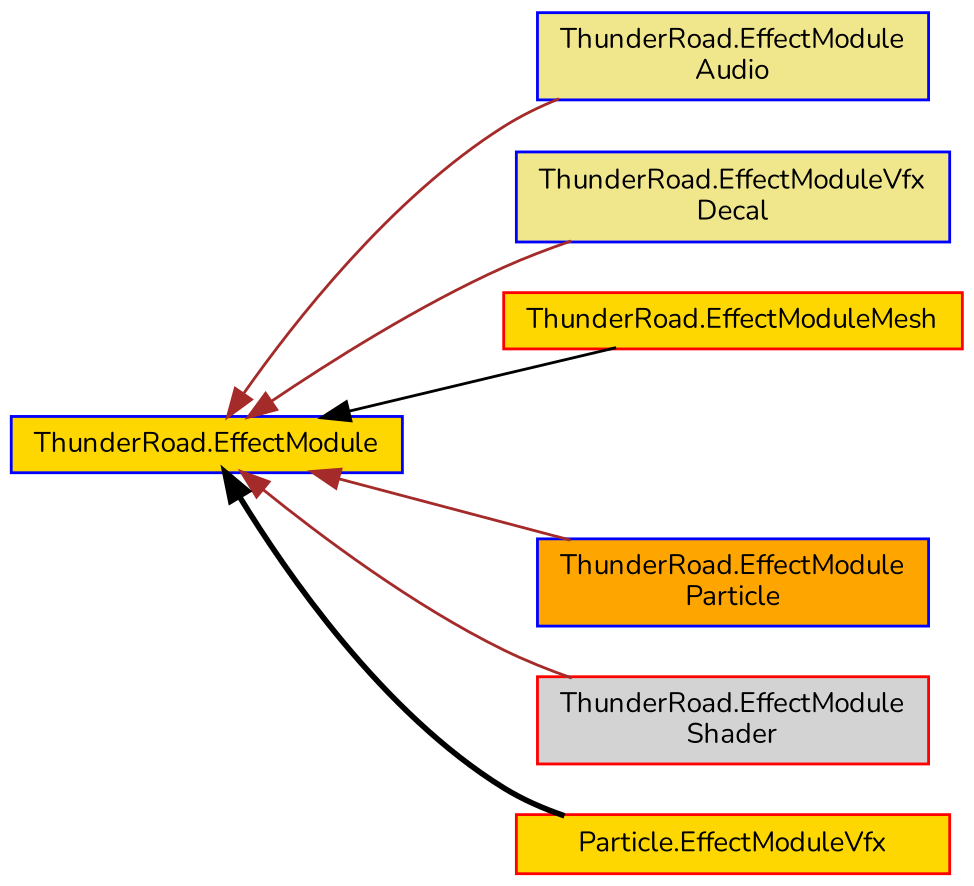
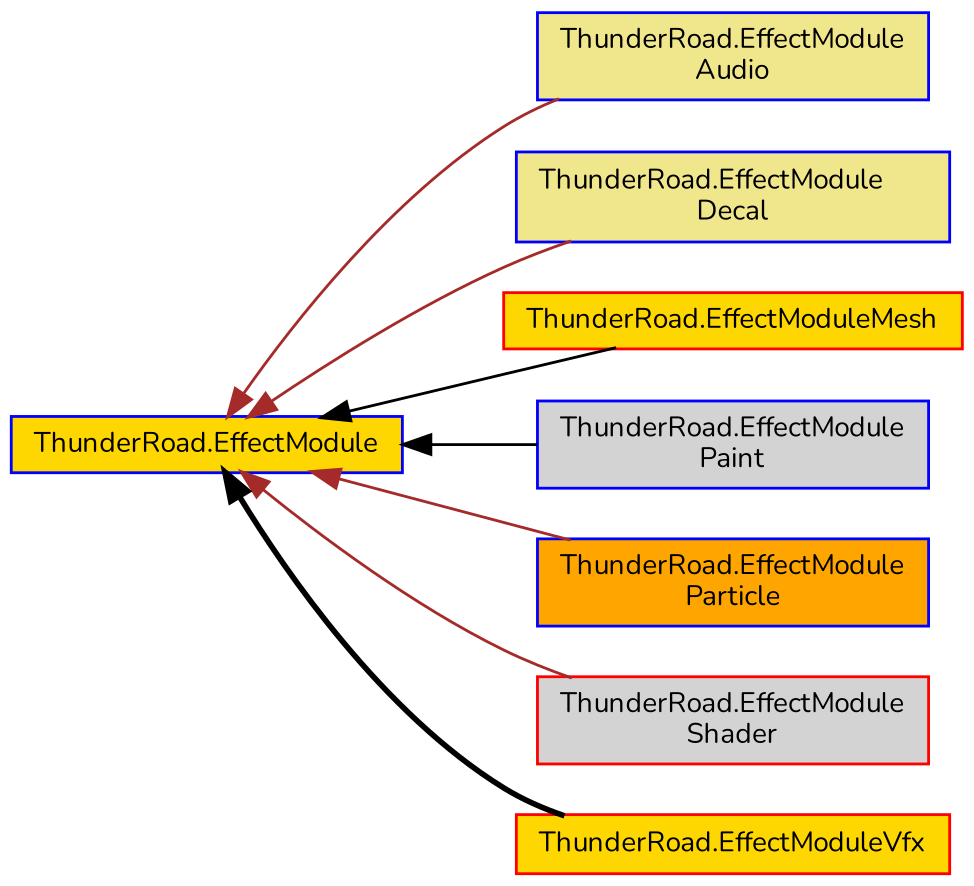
node "ThunderRoad.EffectModuleVfx Decal": label "ThunderRoad.EffectModuleVfx Decal" -> "ThunderRoad.EffectModule Decal"
node "ThunderRoad.EffectModule Paint": added
node "Particle.EffectModuleVfx": label "Particle.EffectModuleVfx" -> "ThunderRoad.EffectModuleVfx"
